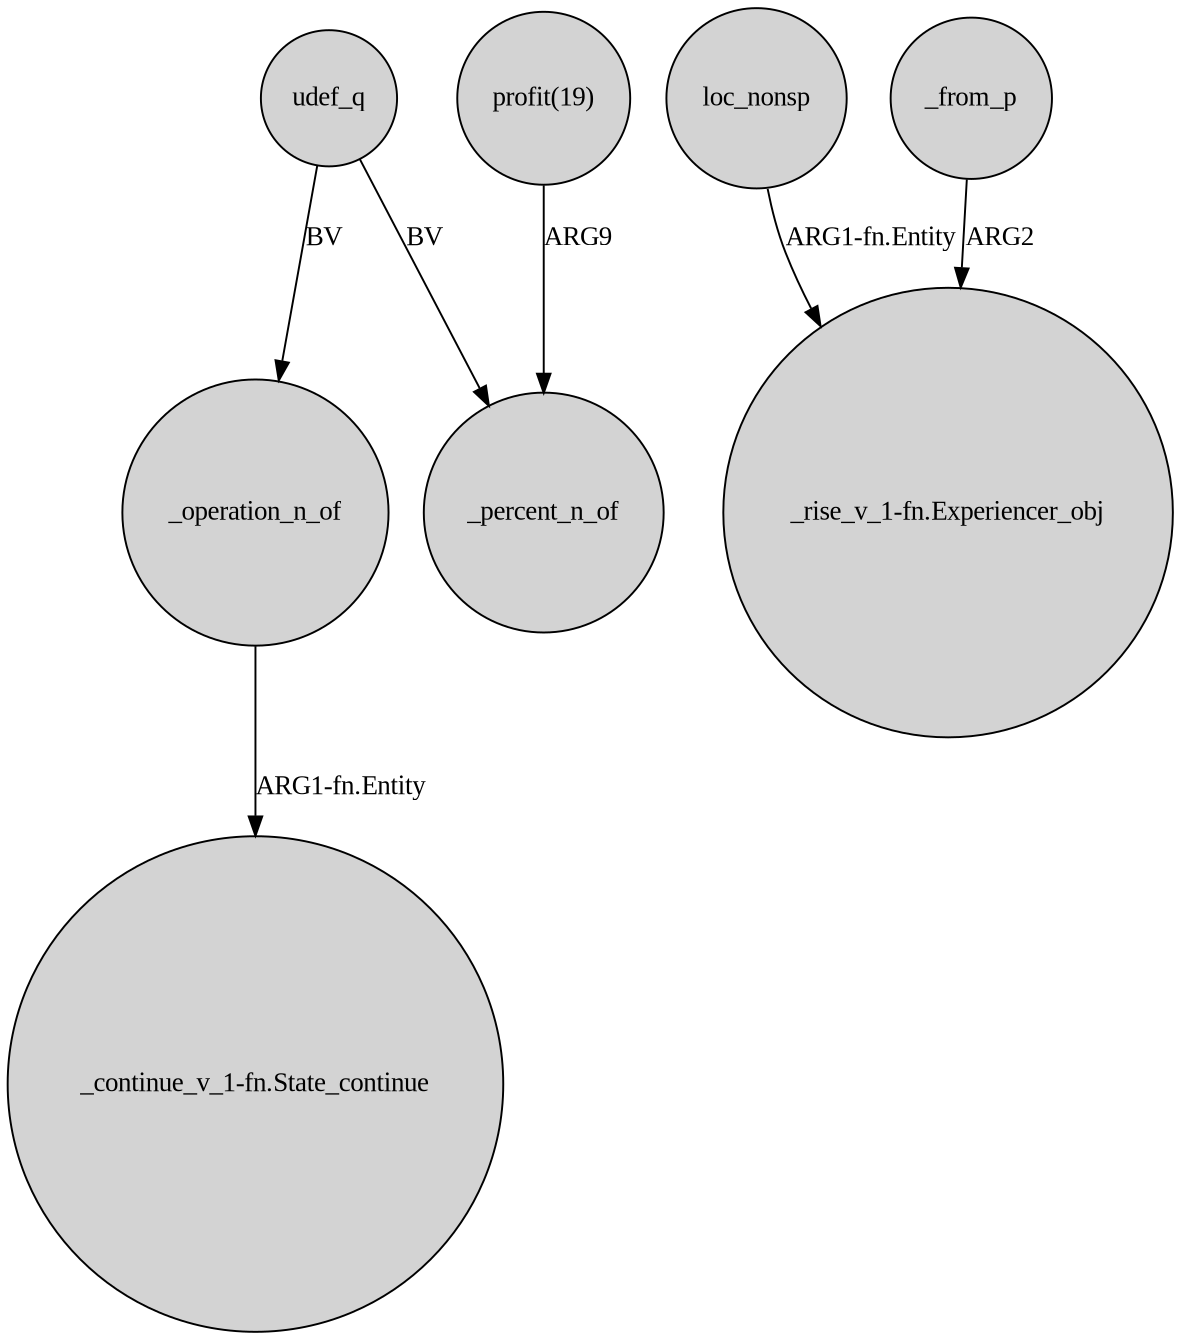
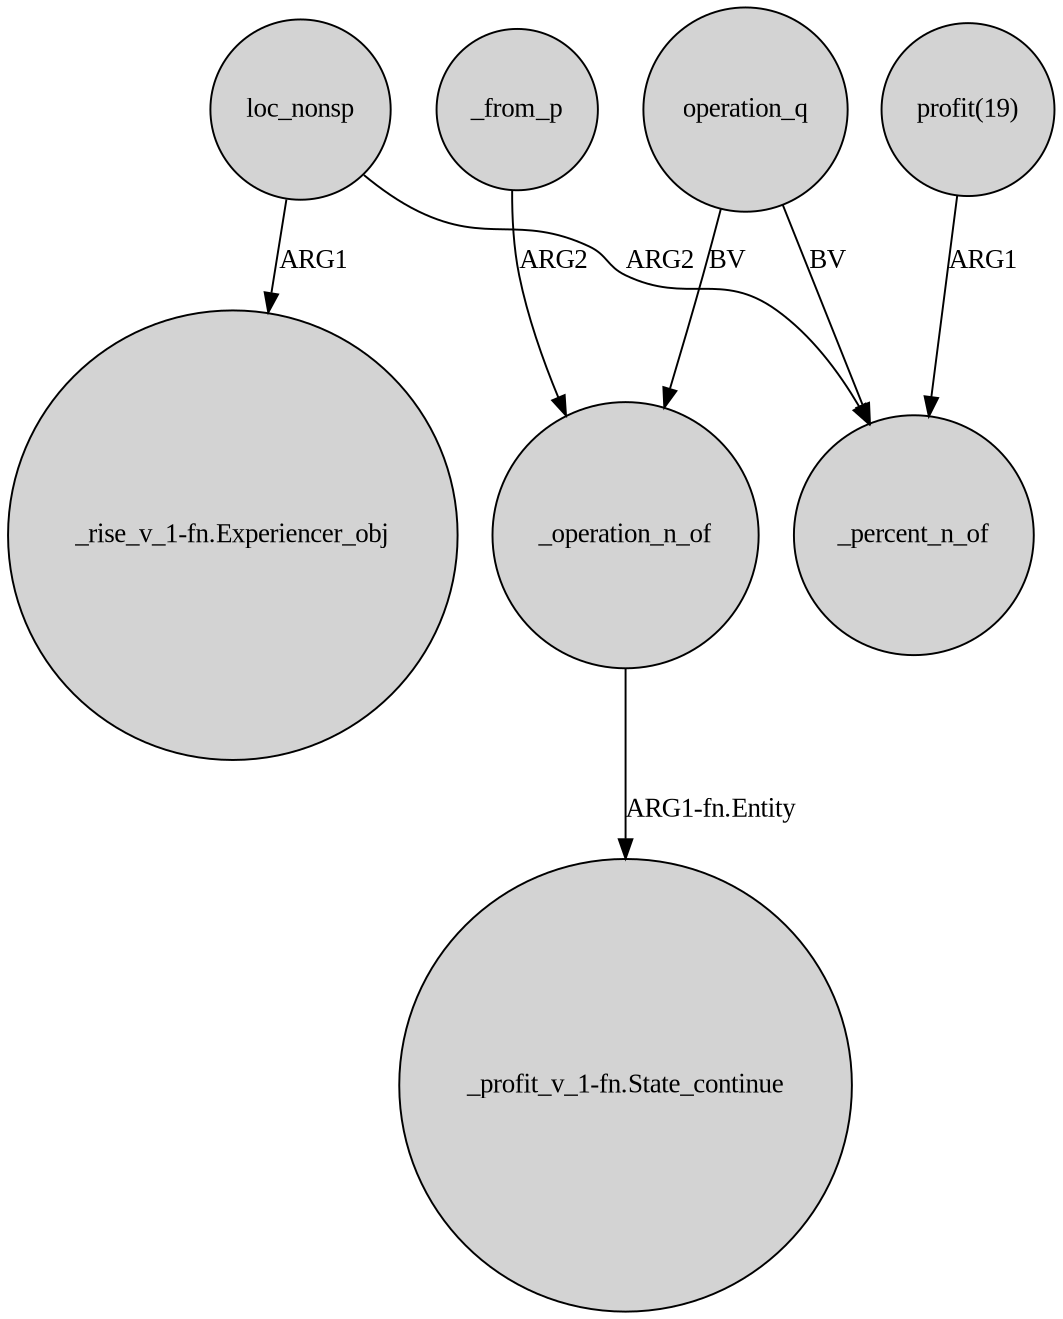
node "udef_q": label "udef_q" -> "operation_q"
edge "_from_p" -> "_rise_v_1-fn.Experiencer_obj": now "_from_p" -> "_operation_n_of"
edge "profit(19)" -> "_percent_n_of": label "ARG9" -> "ARG1"
edge "loc_nonsp" -> "_rise_v_1-fn.Experiencer_obj": label "ARG1-fn.Entity" -> "ARG1"
edge "loc_nonsp" -> "_percent_n_of": added, label "ARG2"
node "_continue_v_1-fn.State_continue": label "_continue_v_1-fn.State_continue" -> "_profit_v_1-fn.State_continue"
